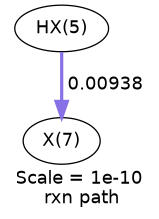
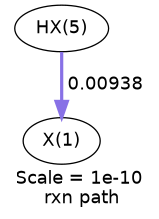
node "X(7)": label "X(7)" -> "X(1)"
